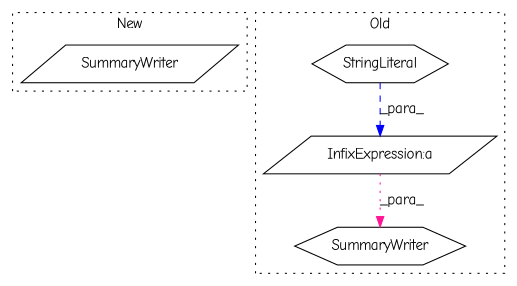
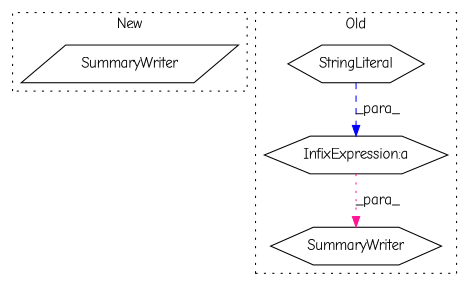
node "InfixExpression:a": shape parallelogram -> hexagon
